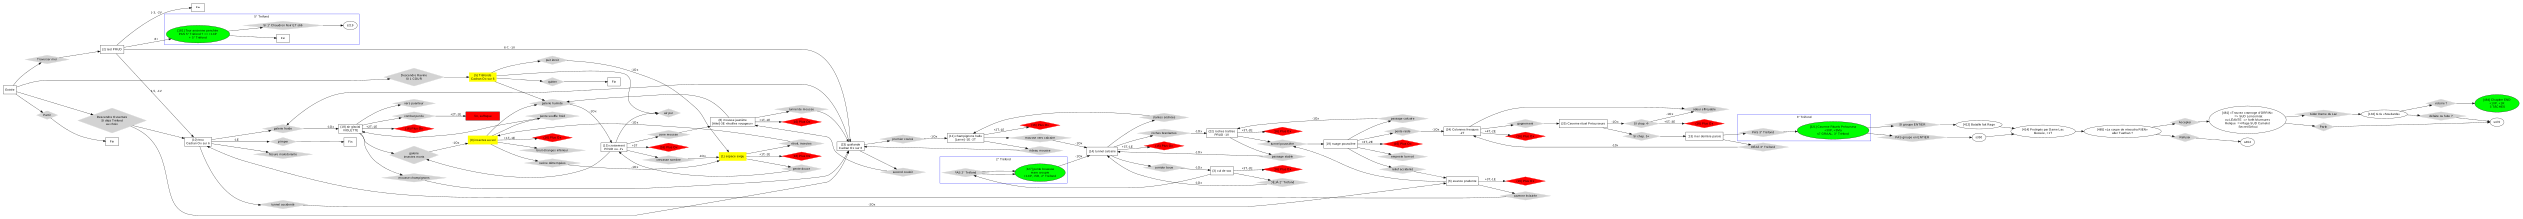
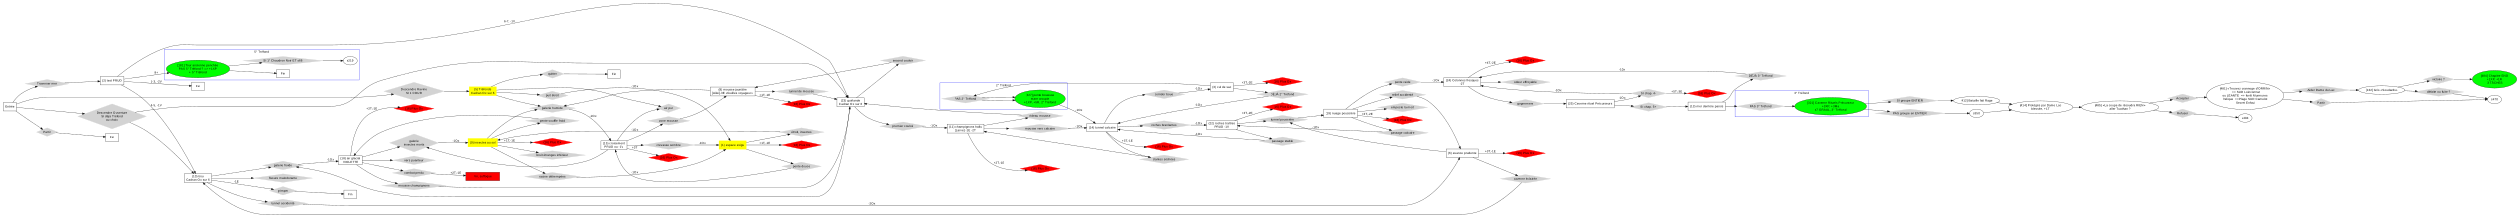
edge "SI chap. 4-" -> "odeur effroyable": now "SI chap. 4-" -> "(24) Colonnes fresques -2T"
